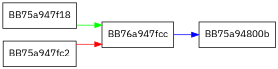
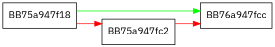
edge "BB75a947f18" -> "BB75a947fc2": added
node "BB75a94800b": removed
